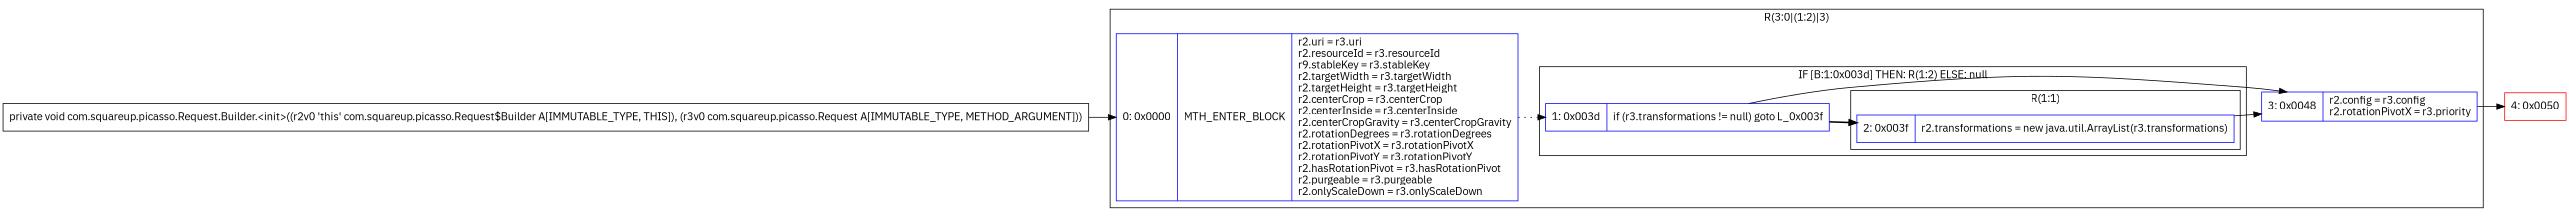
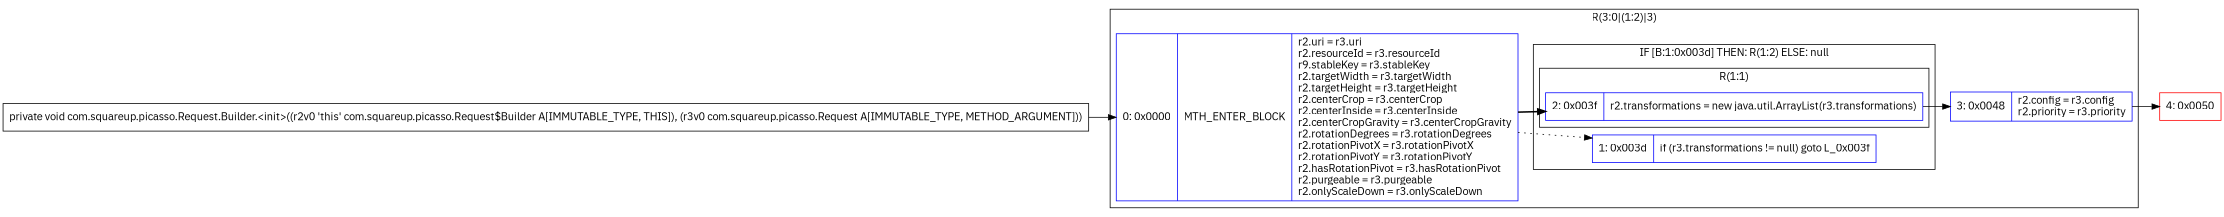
edge "1: 0x003d" -> "3: 0x0048": removed
node "3: 0x0048": text "r2.rotationPivotX = r3.priority" -> "r2.priority = r3.priority"
edge "1: 0x003d" -> "2: 0x003f": now "0: 0x0000" -> "2: 0x003f"
